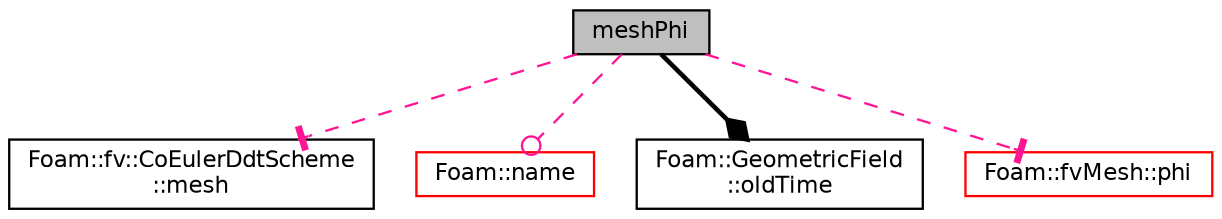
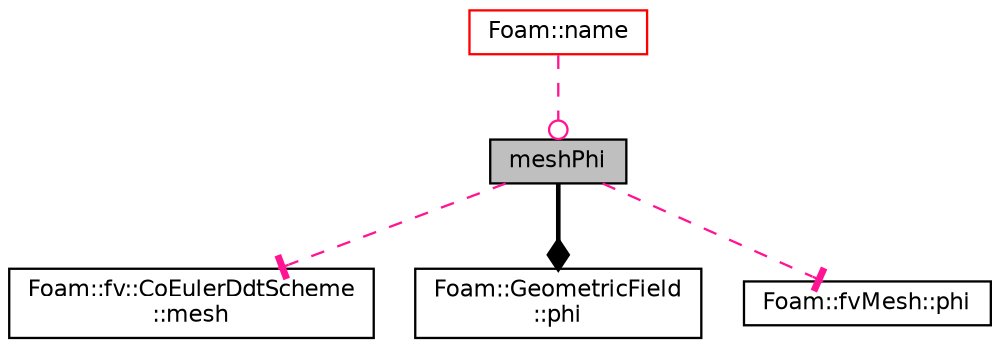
edge "meshPhi" -> "Foam::name": reversed
node "Foam::GeometricField ::oldTime": label "Foam::GeometricField ::oldTime" -> "Foam::GeometricField ::phi"
node "Foam::fvMesh::phi": color red -> black
